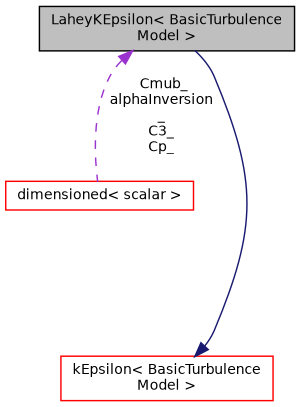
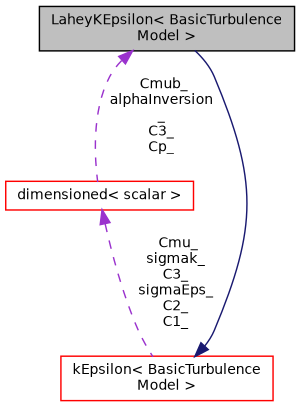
edge "kEpsilon< BasicTurbulence Model >" -> "dimensioned< scalar >": added, label "Cmu_ sigmak_ C3_ sigmaEps_ C2_ C1_"
